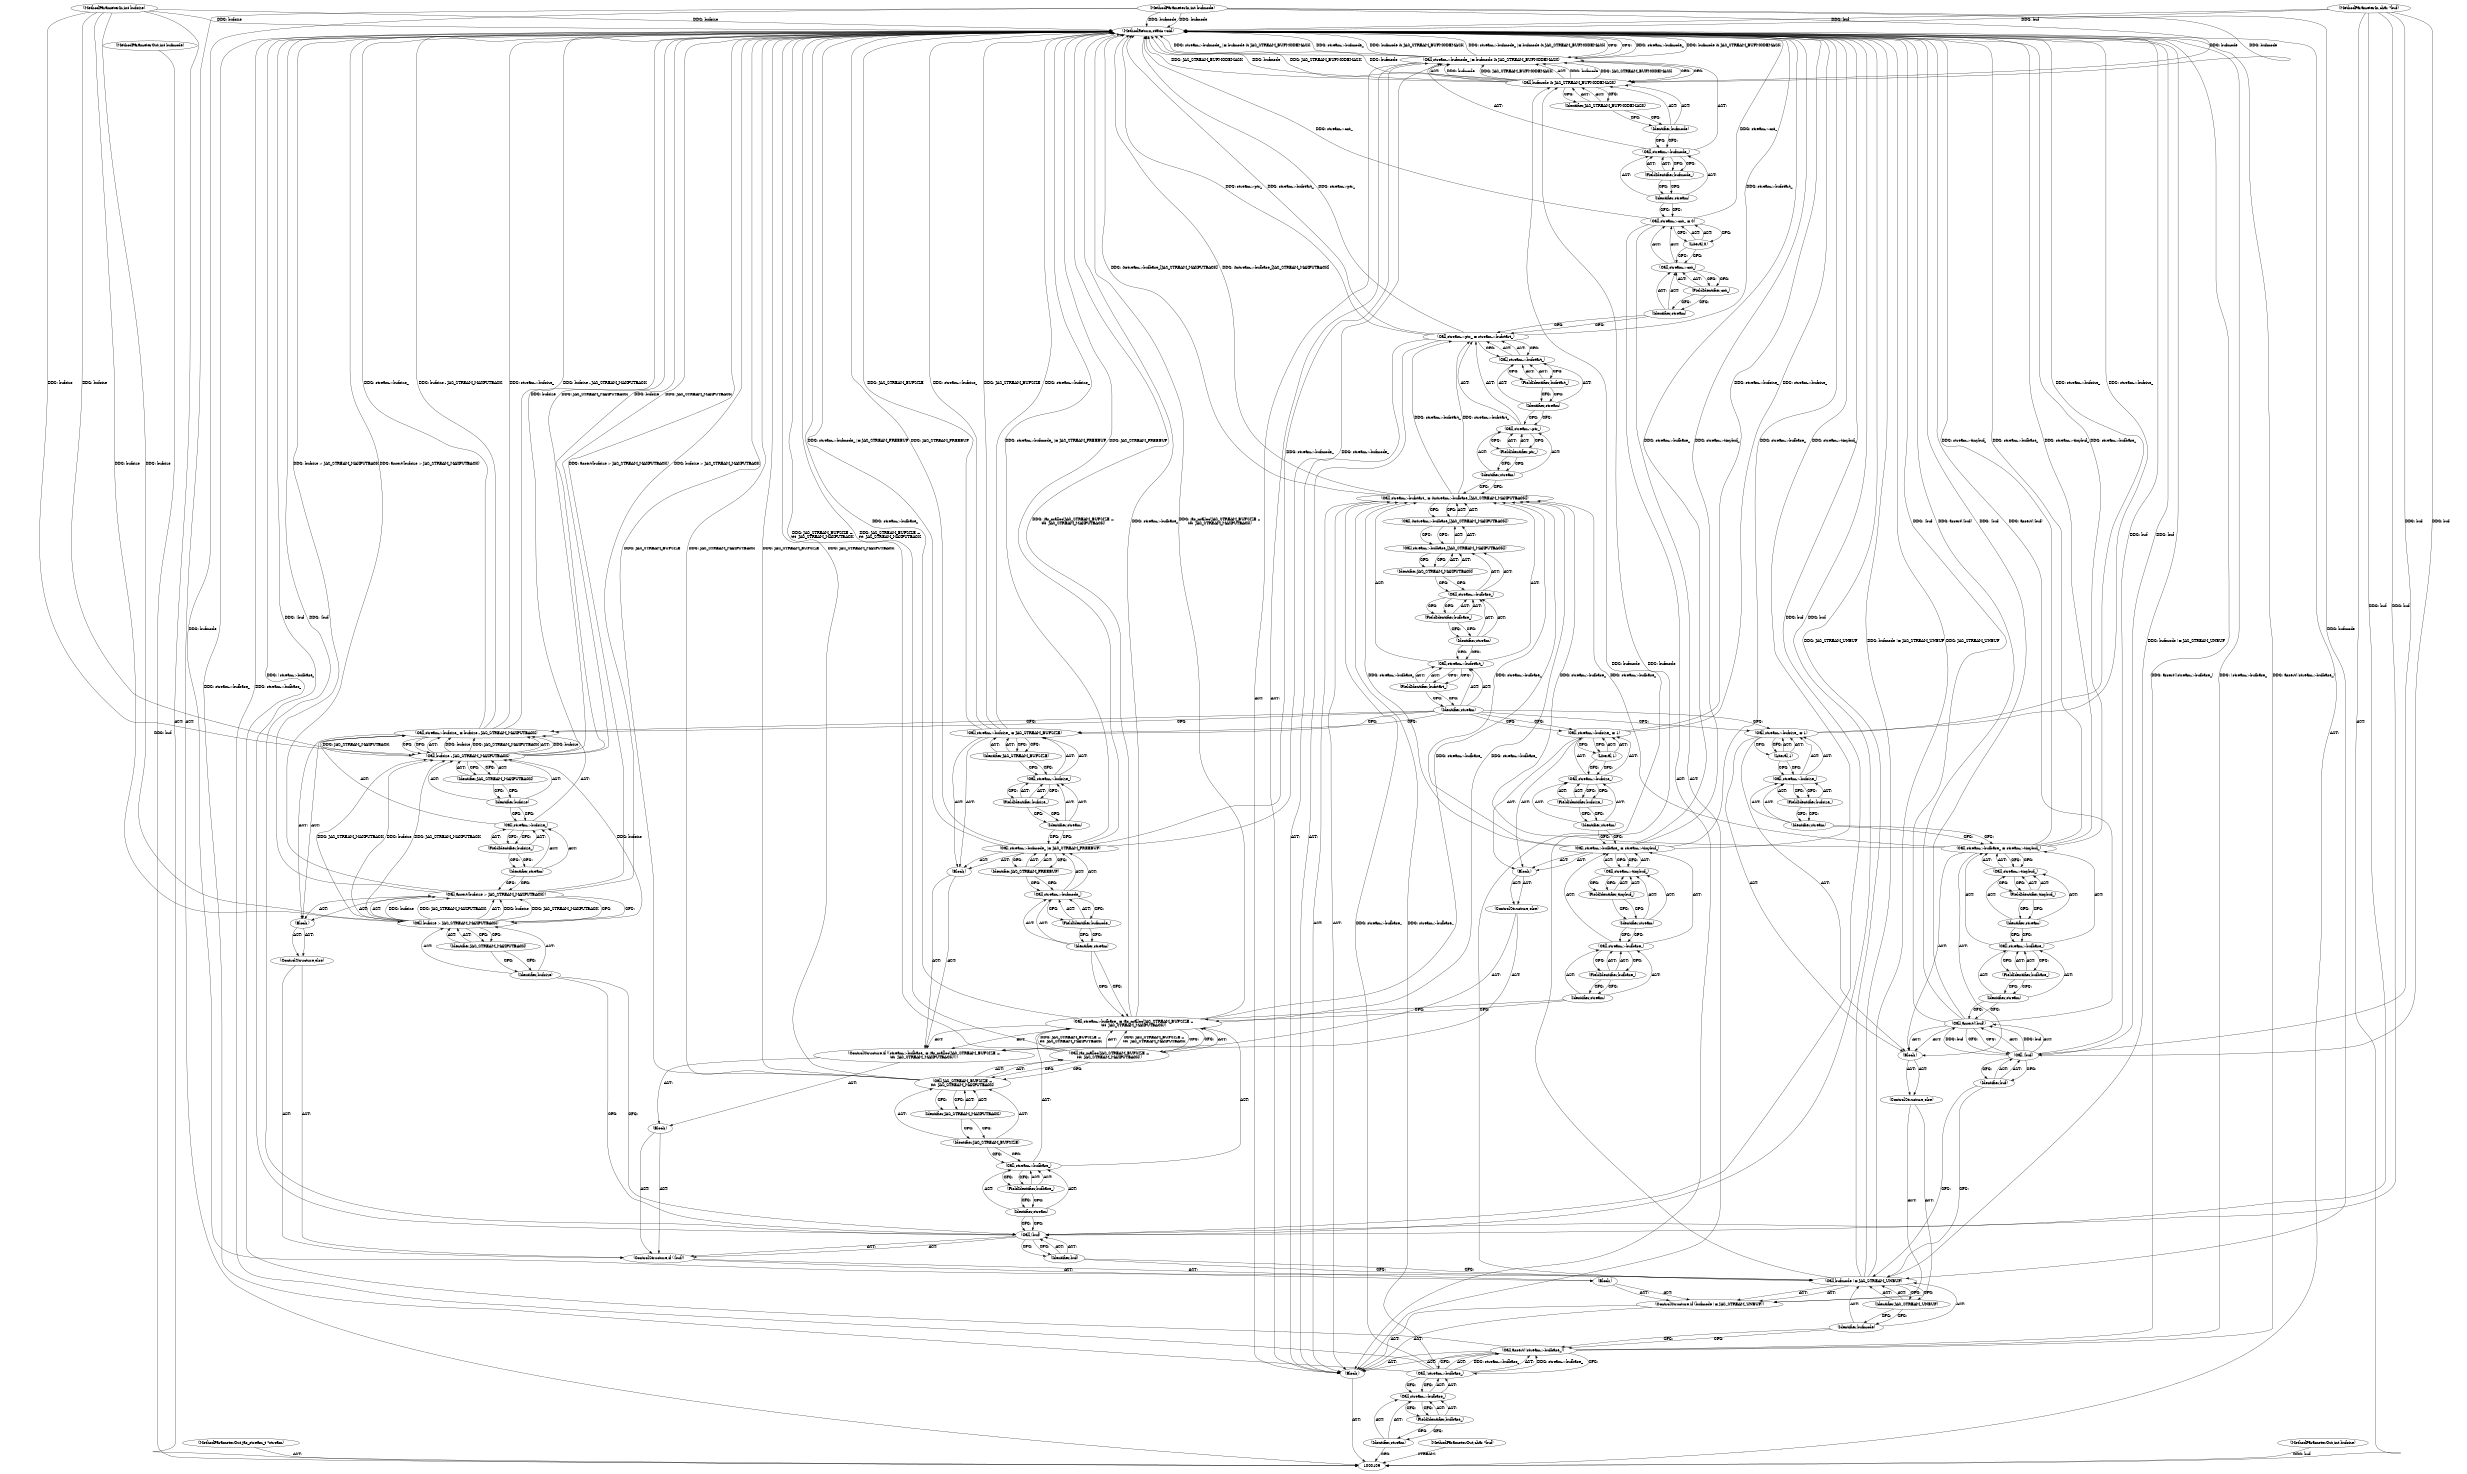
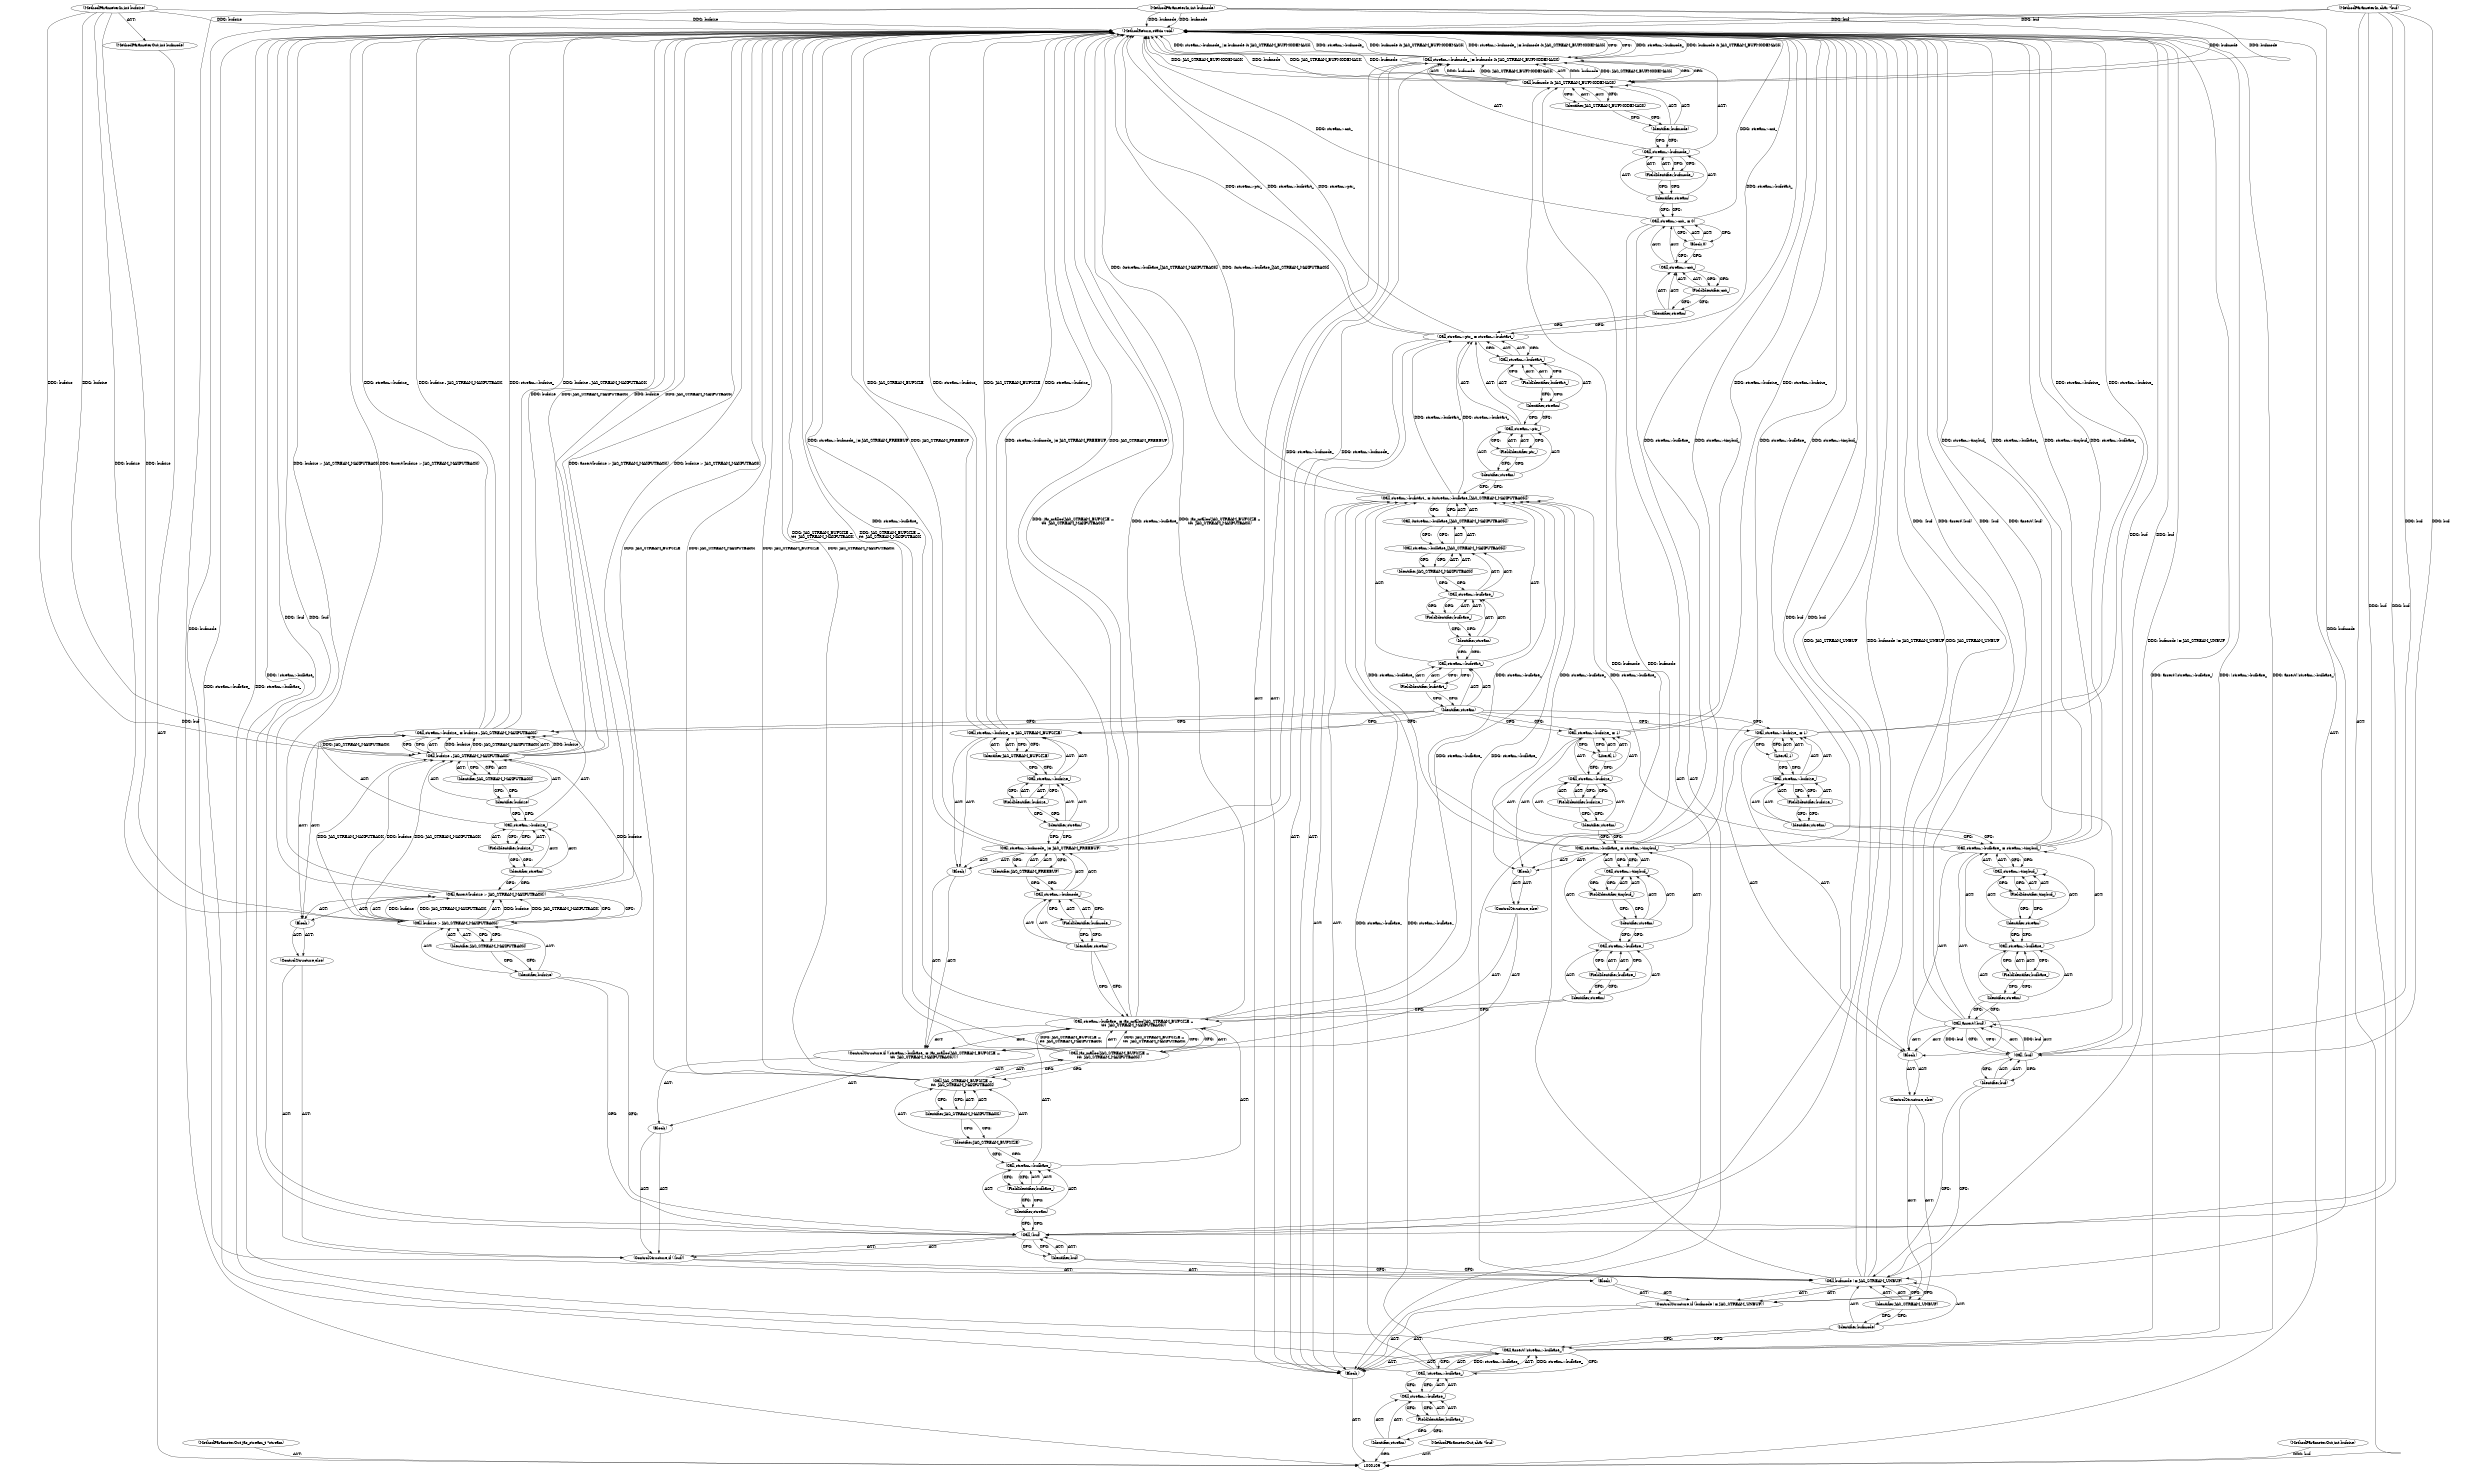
node "(Literal,0)": label "(Literal,0)" -> "(Block,0)"
edge "(MethodParameterIn,int bufmode)" -> "1000109": label "AST: " -> "DDG: buf"
edge "(MethodParameterOut,int bufmode)" -> "1000109": label "DDG: buf" -> "AST: "
edge "(MethodParameterIn,int bufsize)" -> "1000109": now "(MethodParameterIn,int bufsize)" -> "(MethodParameterOut,int bufmode)"
edge "(MethodParameterOut,char *buf)" -> "1000109": label "STREAM: " -> "AST: "
